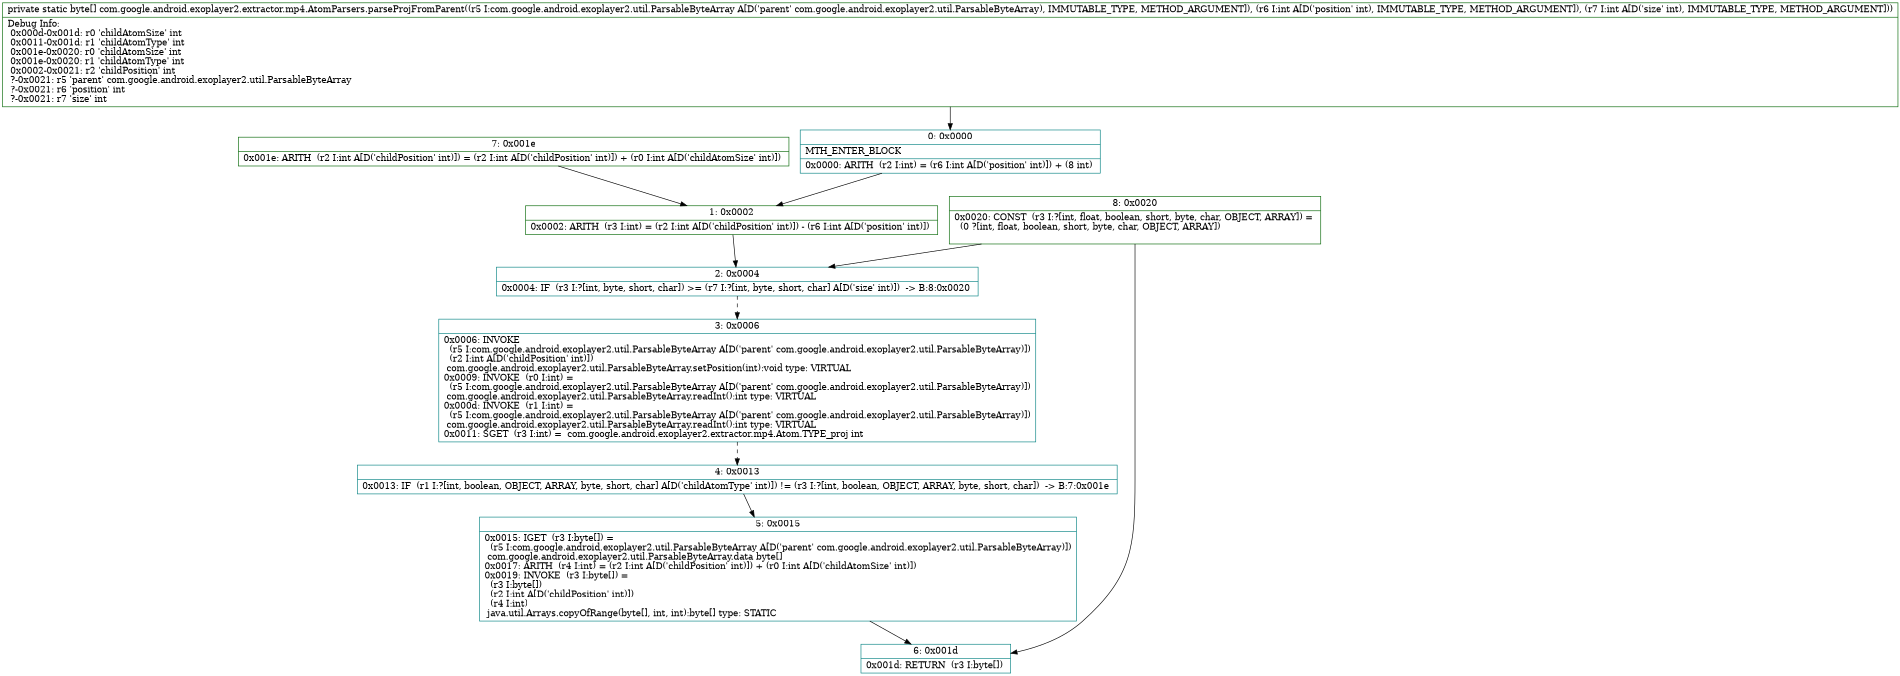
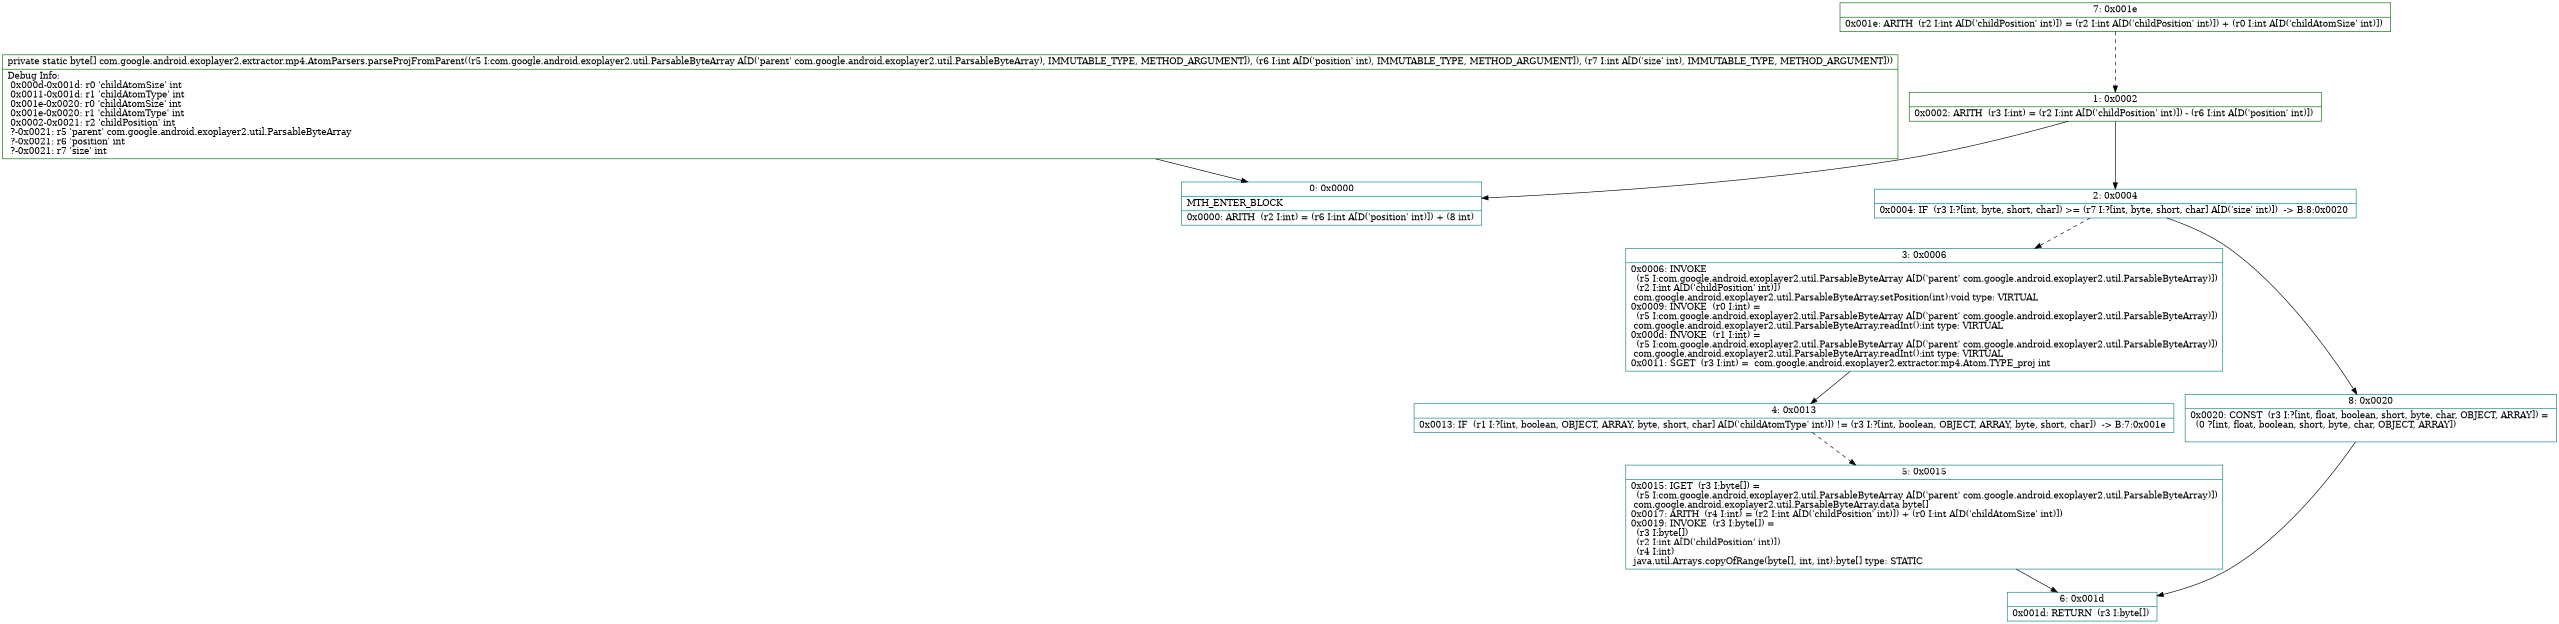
edge "7: 0x001e" -> "1: 0x0002": style solid -> dashed
edge "0: 0x0000" -> "1: 0x0002": reversed
node "8: 0x0020": color darkgreen -> teal
edge "8: 0x0020" -> "2: 0x0004": reversed
edge "3: 0x0006" -> "4: 0x0013": style dashed -> solid
edge "4: 0x0013" -> "5: 0x0015": style solid -> dashed
